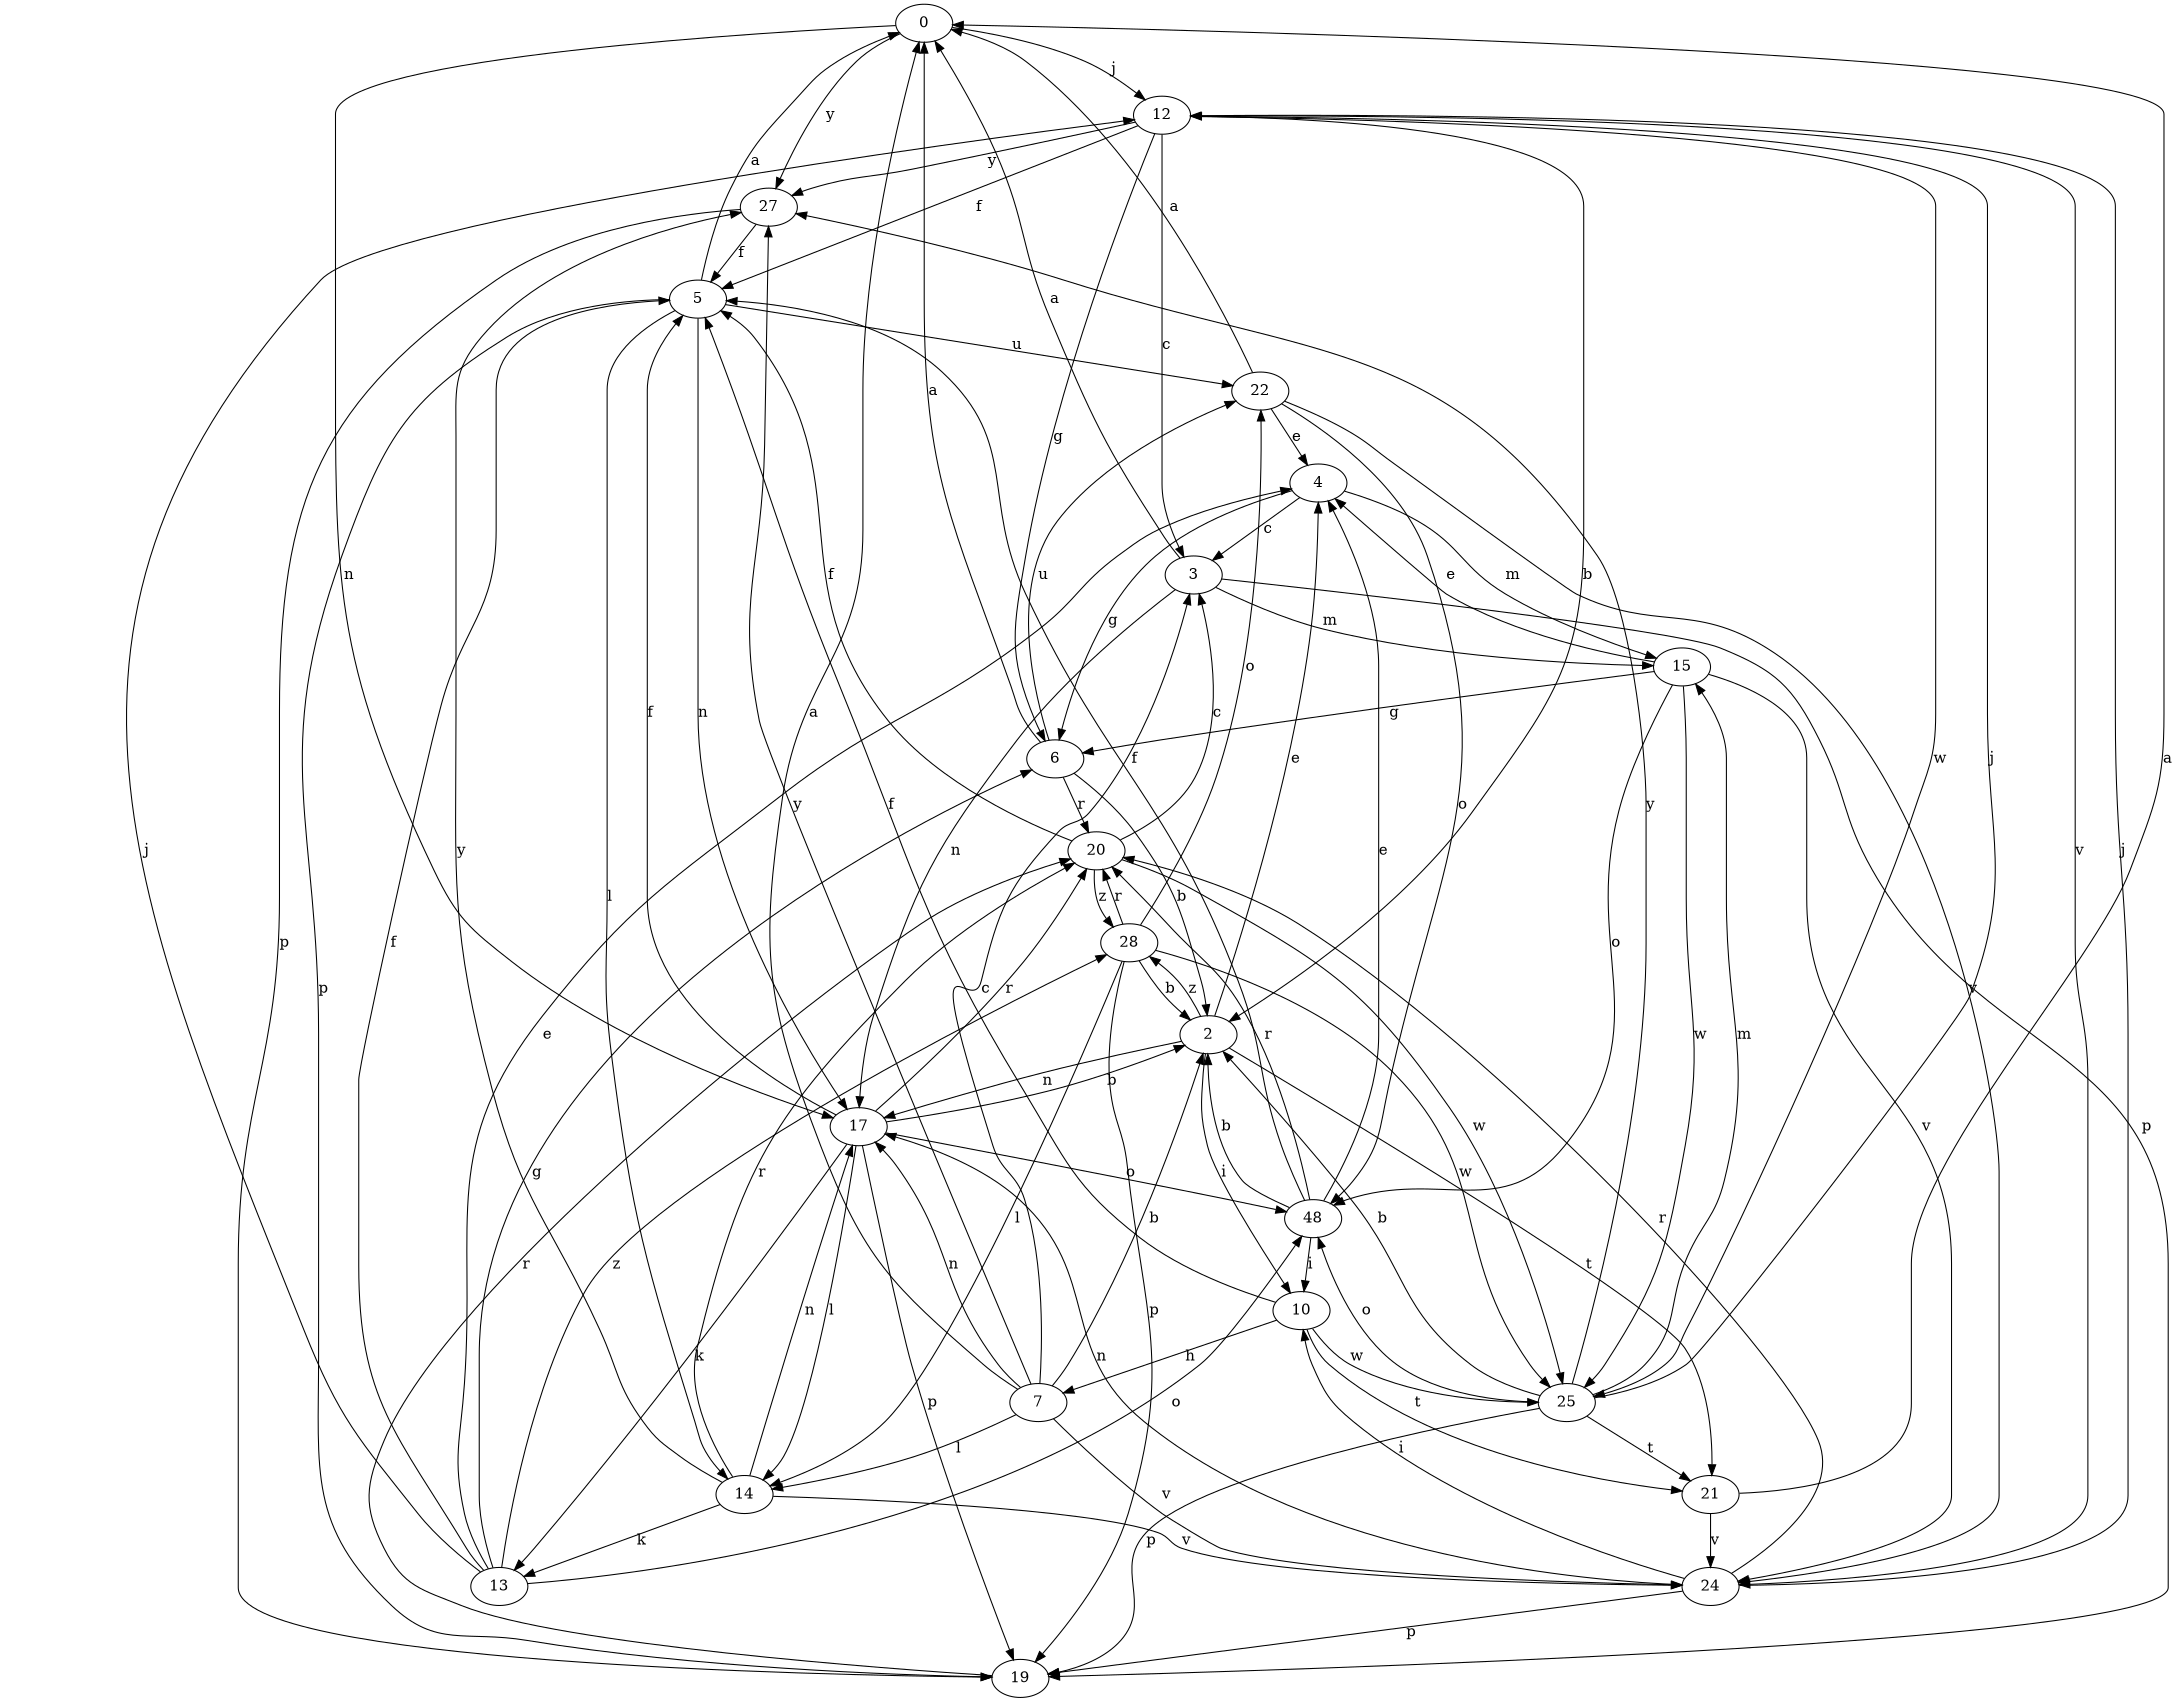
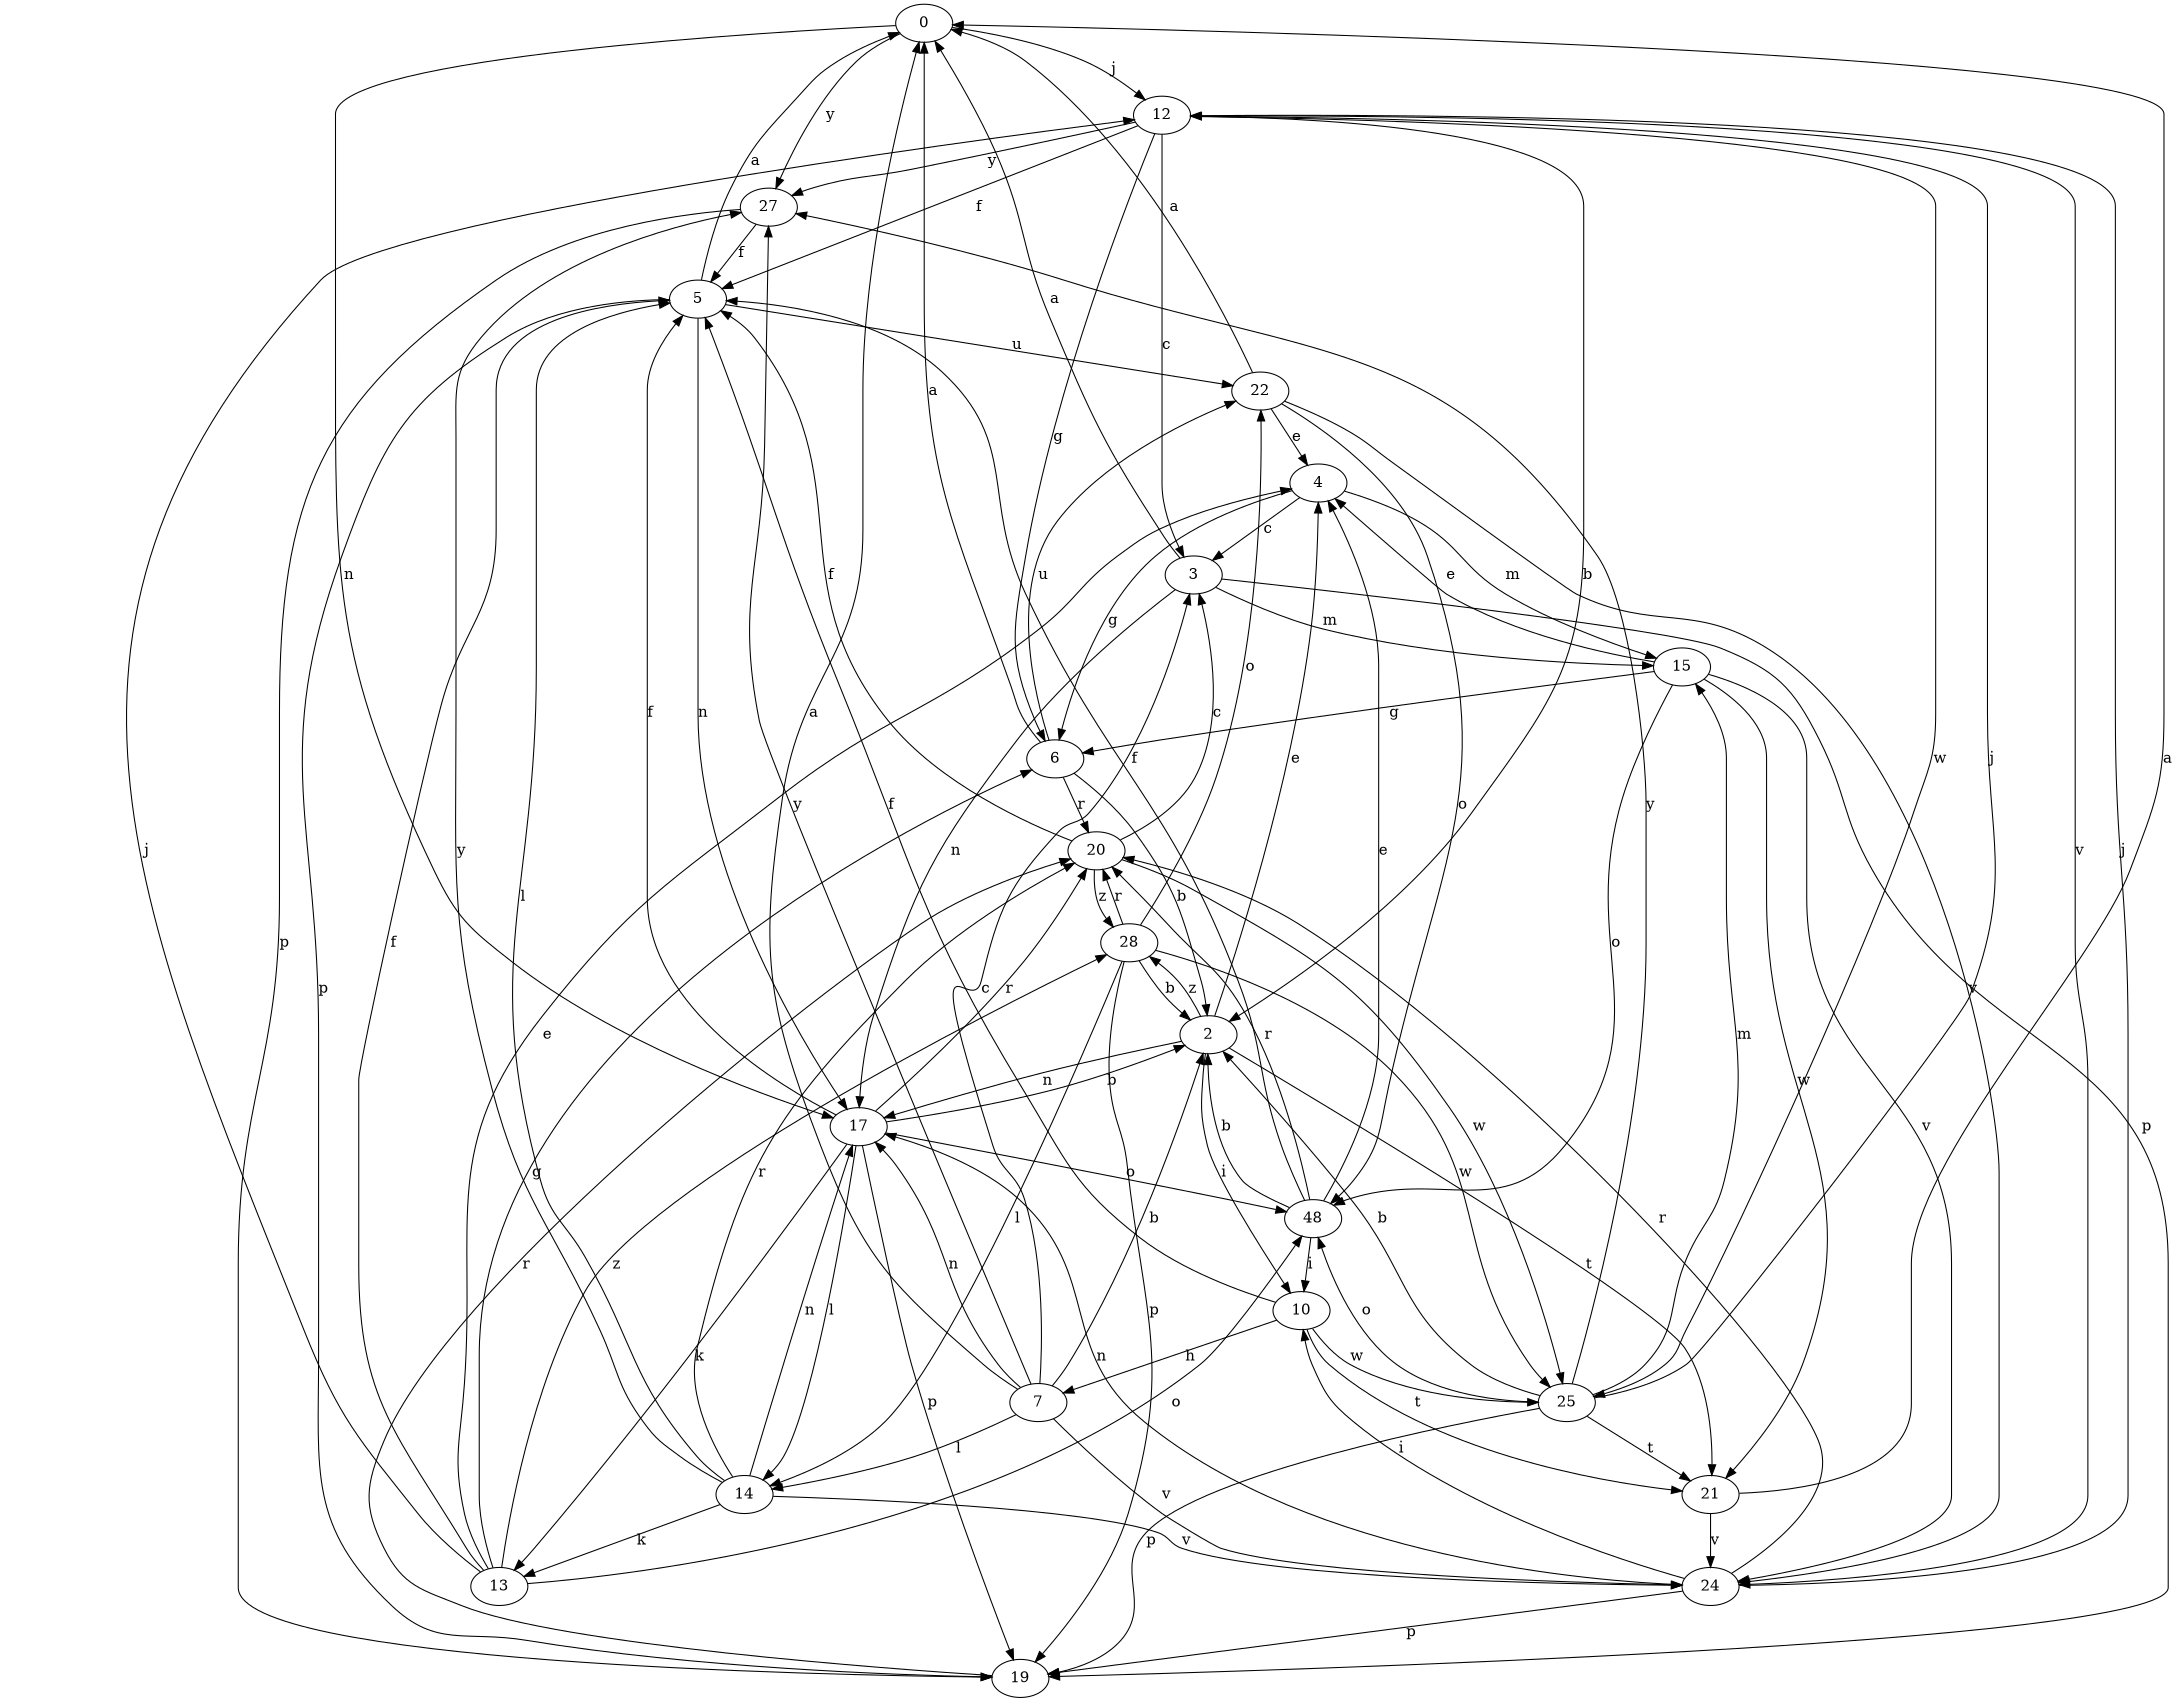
edge "5" -> "14": reversed
edge "15" -> "25": now "15" -> "21"
